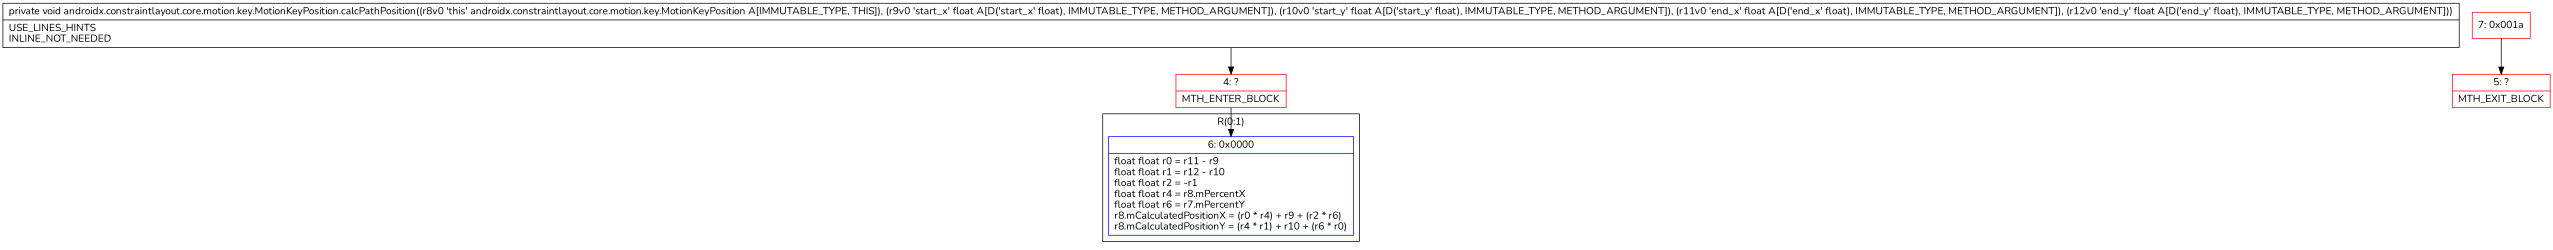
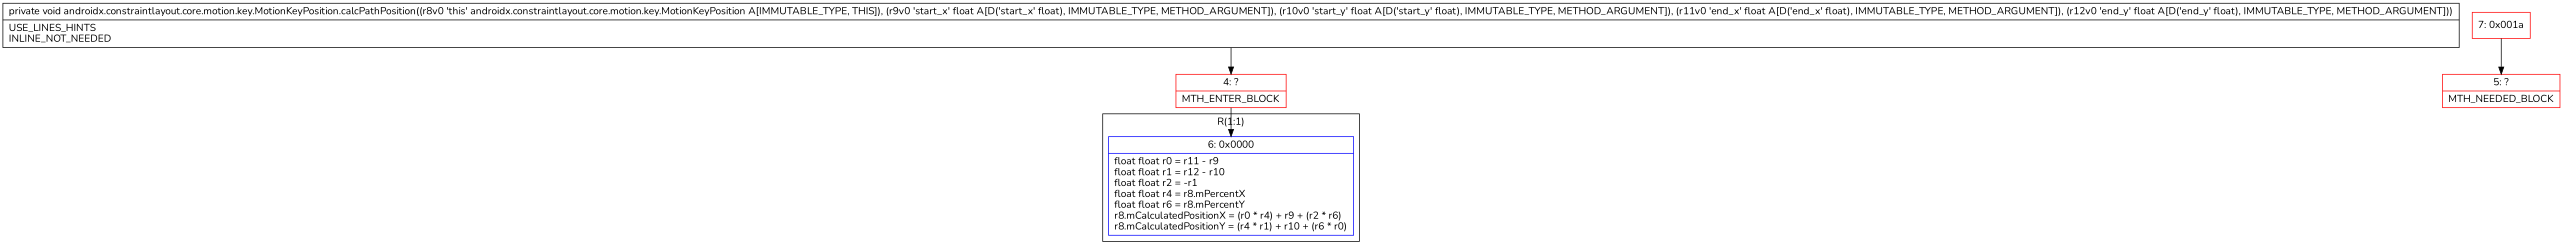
node "5: ?": text "MTH_EXIT_BLOCK" -> "MTH_NEEDED_BLOCK"
cluster "R(0:1)": label "R(0:1)" -> "R(1:1)"
node "6: 0x0000": text "float float r6 = r7.mPercentY" -> "float float r6 = r8.mPercentY"
